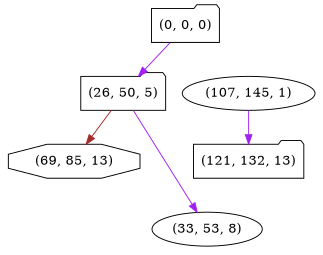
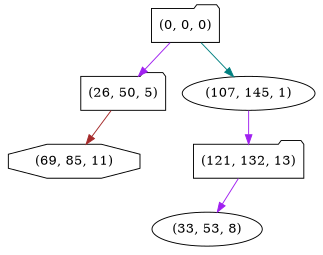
edge "(0, 0, 0)" -> "(107, 145, 1)": added
edge "(26, 50, 5)" -> "(33, 53, 8)": now "(121, 132, 13)" -> "(33, 53, 8)"
node "(69, 85, 13)": label "(69, 85, 13)" -> "(69, 85, 11)"
